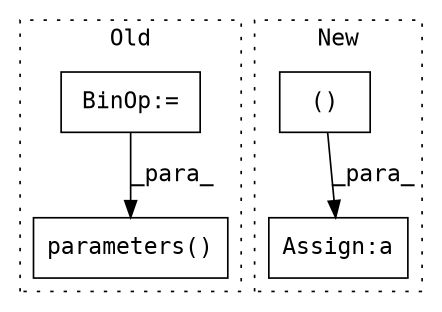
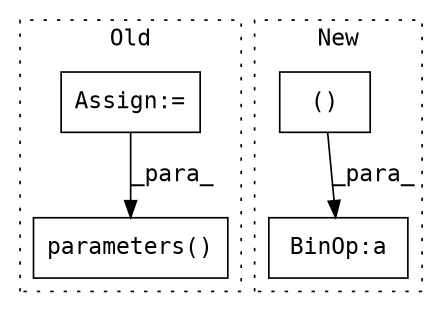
node "BinOp:=": label "BinOp:=" -> "Assign:="
node "Assign:a": label "Assign:a" -> "BinOp:a"
